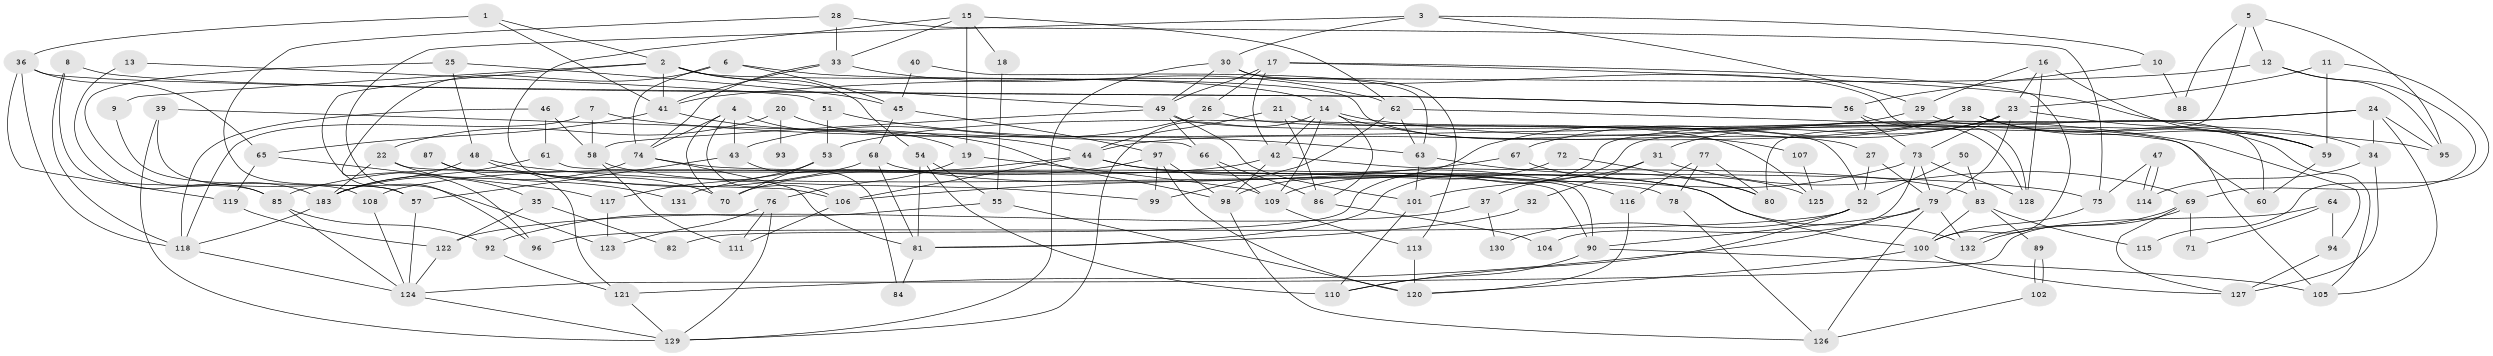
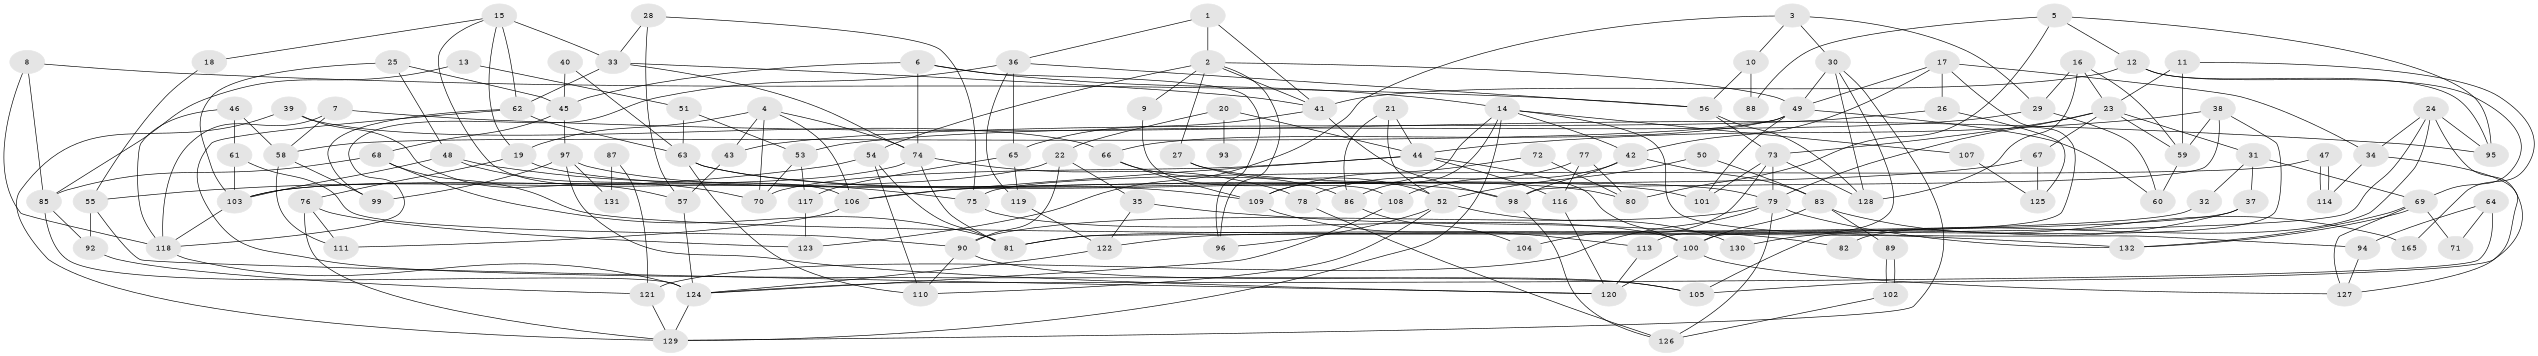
node "183": label "183" -> "103"
edge "101" -- "110": now "63" -- "110"
node "115": label "115" -> "165"
node "84": removed
